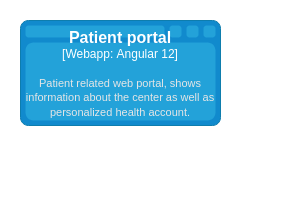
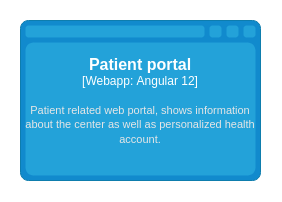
node "Patient portal [Webapp: Angular 12] Patient related web portal, shows information about the center as well as personalized health account.": size 200x105 -> 240x160
